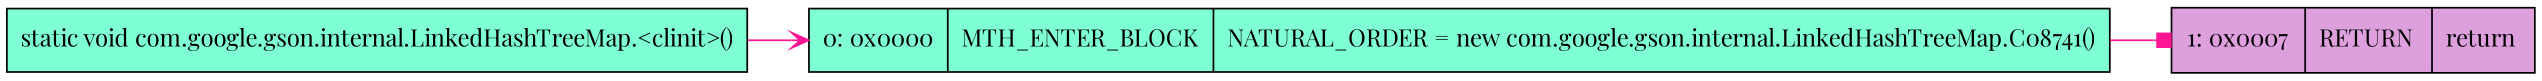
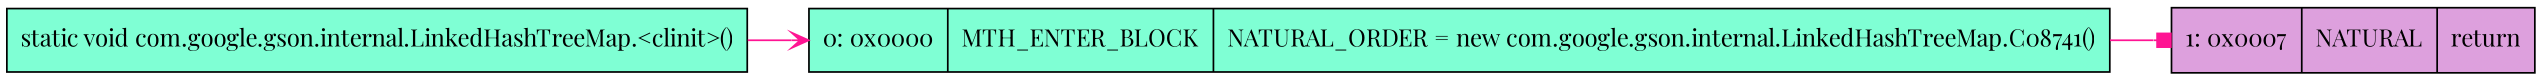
node "1: 0x0007": text "RETURN" -> "NATURAL"
